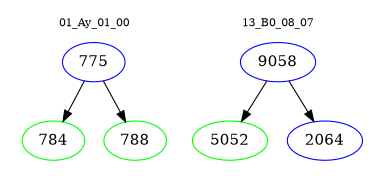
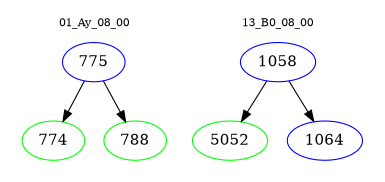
cluster "01_Ay_01_00": label "01_Ay_01_00" -> "01_Ay_08_00"
cluster "13_B0_08_07": label "13_B0_08_07" -> "13_B0_08_00"
node "9058": label "9058" -> "1058"
node "784": label "784" -> "774"
node "2064": label "2064" -> "1064"
